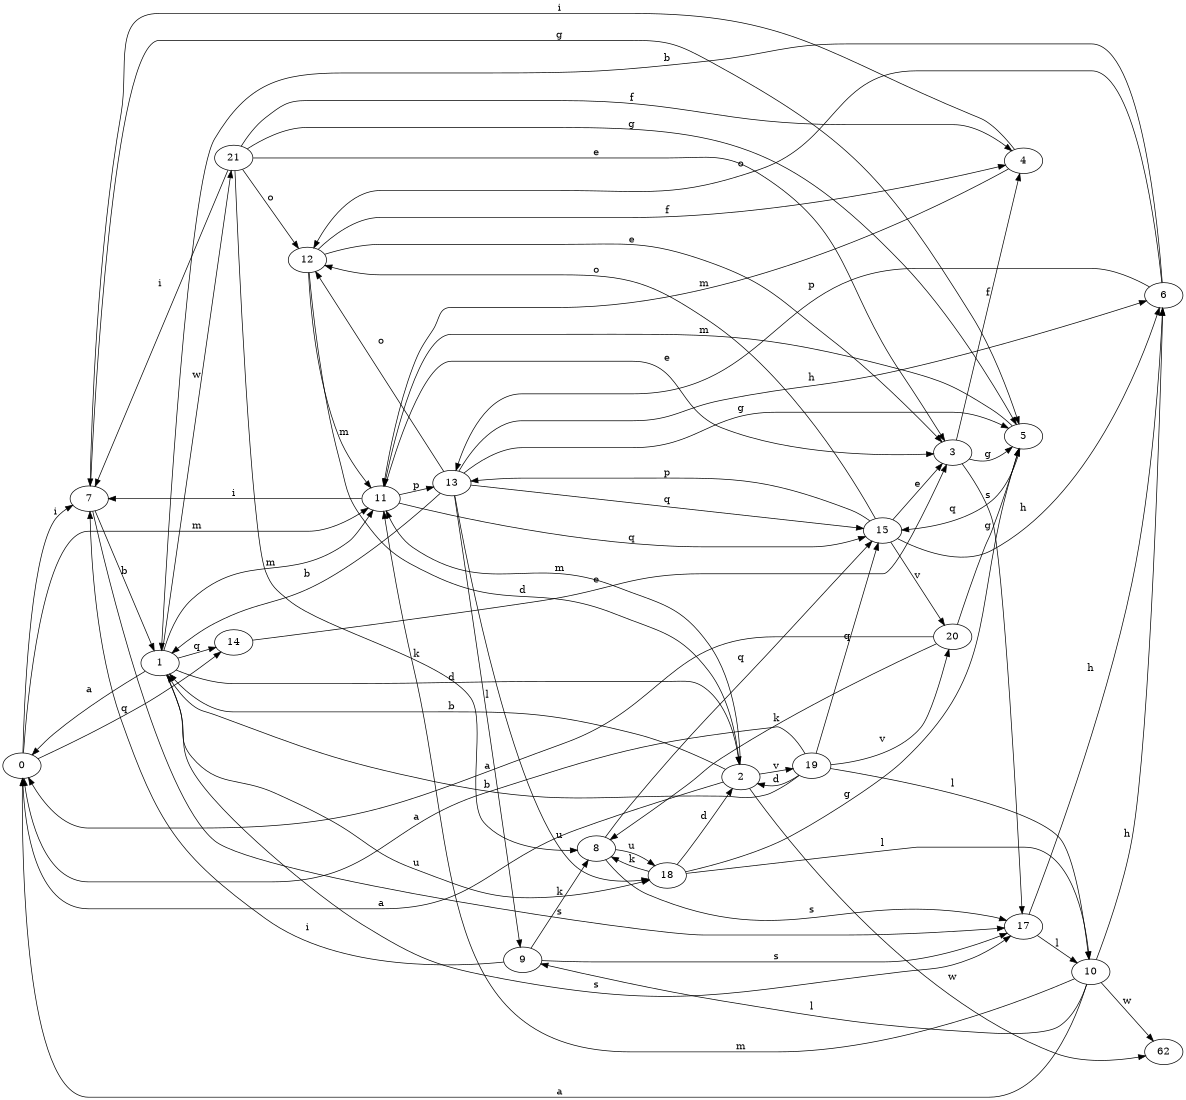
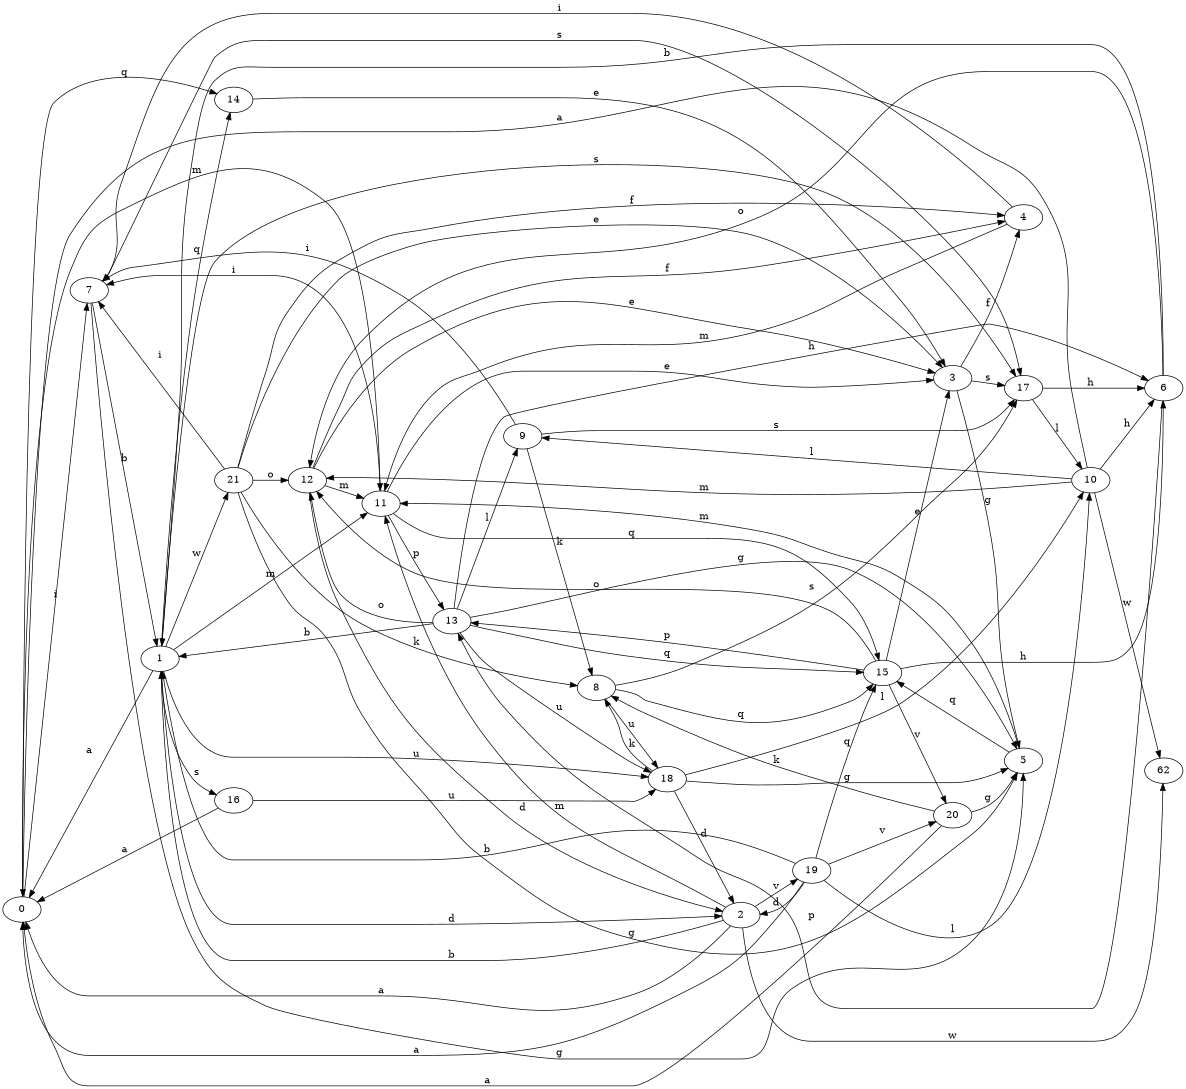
node "16": added
edge "10" -> "11": now "10" -> "12"
